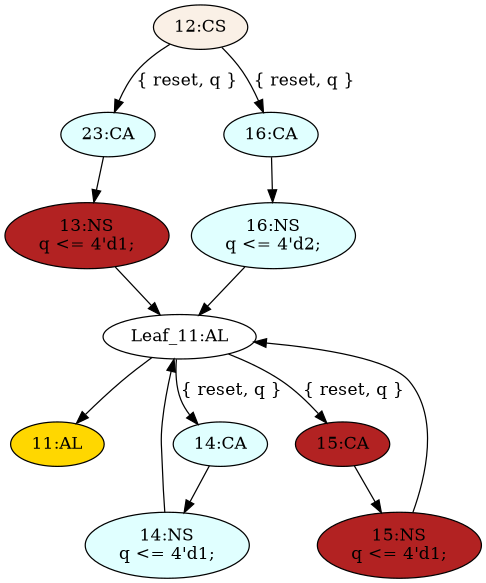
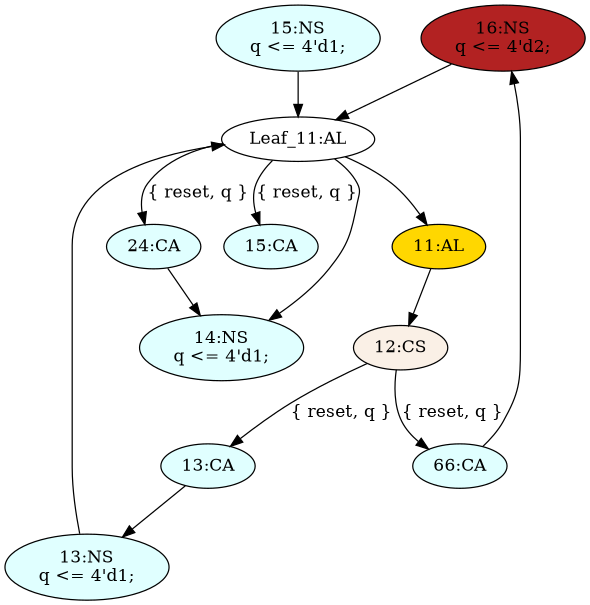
node "23:CA": label "23:CA" -> "13:CA"
node "16:CA": label "16:CA" -> "66:CA"
node "13:NS q <= 4'd1;": fillcolor firebrick -> lightcyan
node "16:NS q <= 4'd2;": fillcolor lightcyan -> firebrick
edge "11:AL" -> "12:CS": added
edge "14:NS q <= 4'd1;" -> "Leaf_11:AL": reversed
node "14:CA": label "14:CA" -> "24:CA"
node "15:CA": fillcolor firebrick -> lightcyan
edge "15:CA" -> "15:NS q <= 4'd1;": removed
node "15:NS q <= 4'd1;": fillcolor firebrick -> lightcyan
